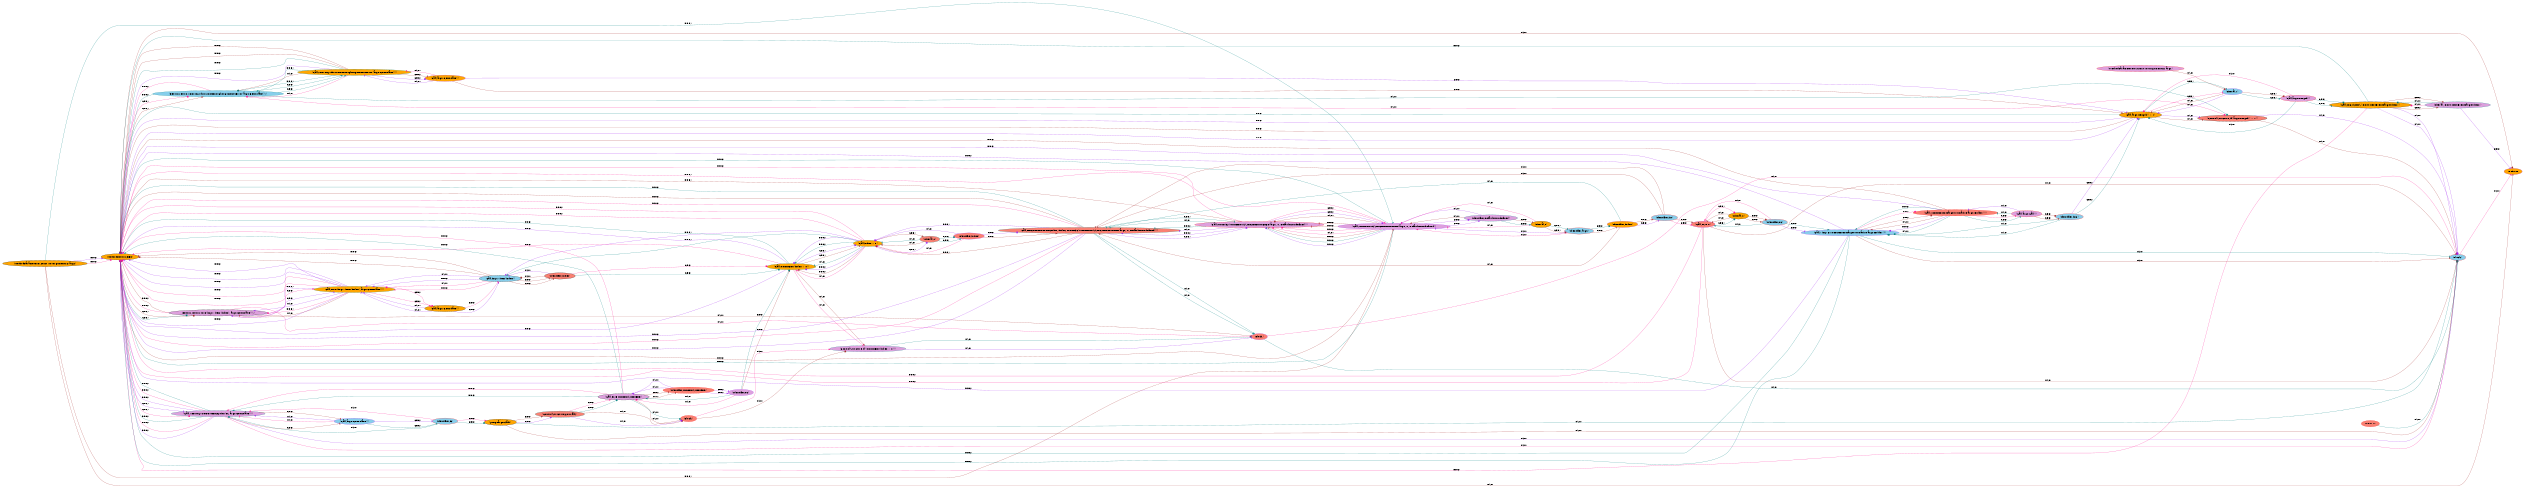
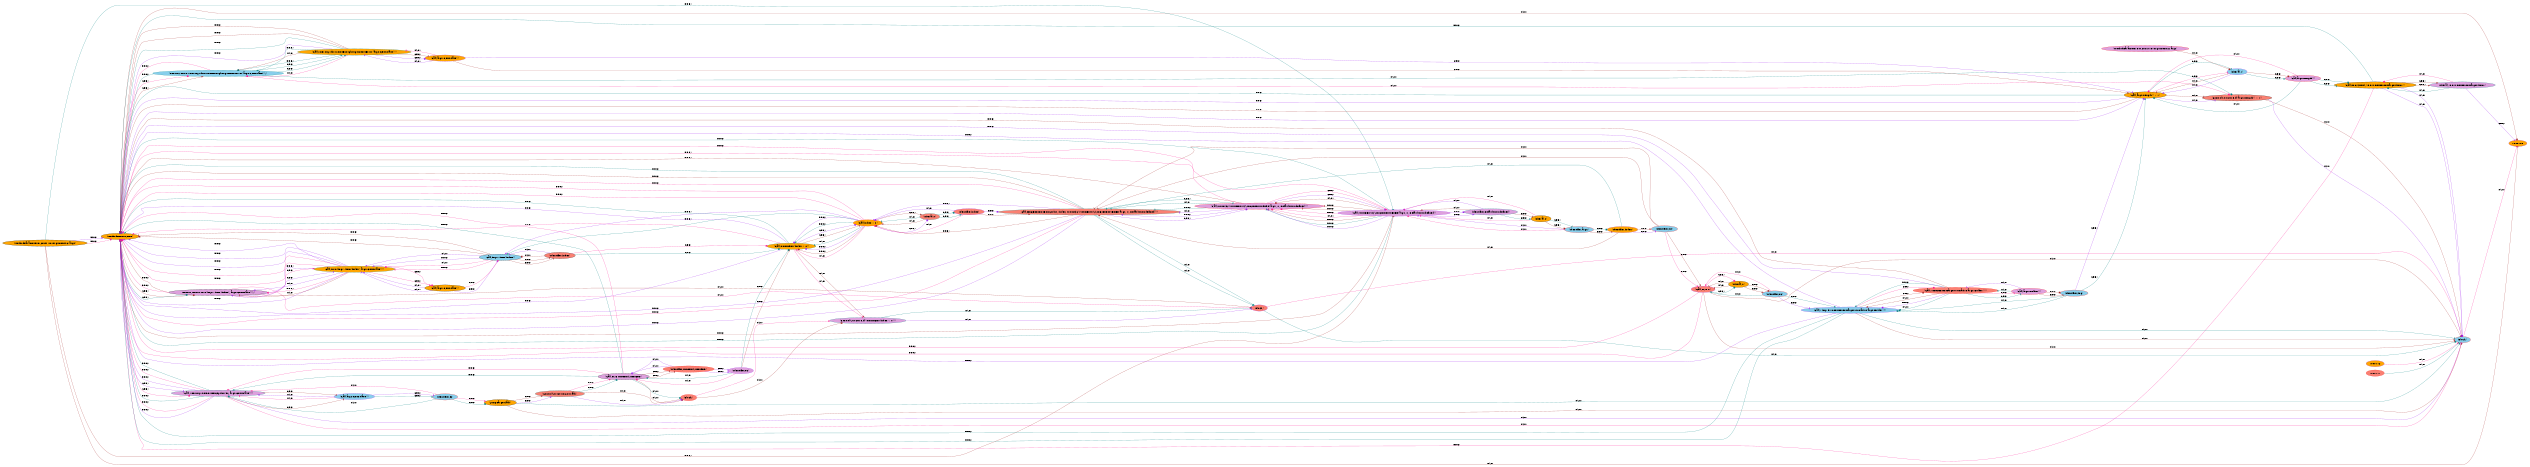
node "1005100": label "1005100" -> "1000100"
node "(Call,args.Call())": label "(Call,args.Call())" -> "(Call,args.Holder())"
node "(Call,index < 0)": color teal -> red
node "1000112": added
